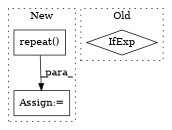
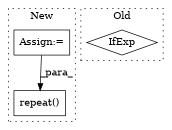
edge "repeat()" -> "Assign:=": reversed
